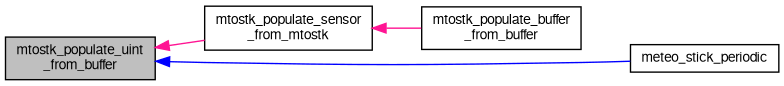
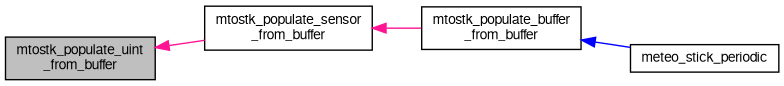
node "mtostk_populate_sensor _from_mtostk": label "mtostk_populate_sensor _from_mtostk" -> "mtostk_populate_sensor _from_buffer"
edge "meteo_stick_periodic" -> "mtostk_populate_uint _from_buffer": now "meteo_stick_periodic" -> "mtostk_populate_buffer _from_buffer"
